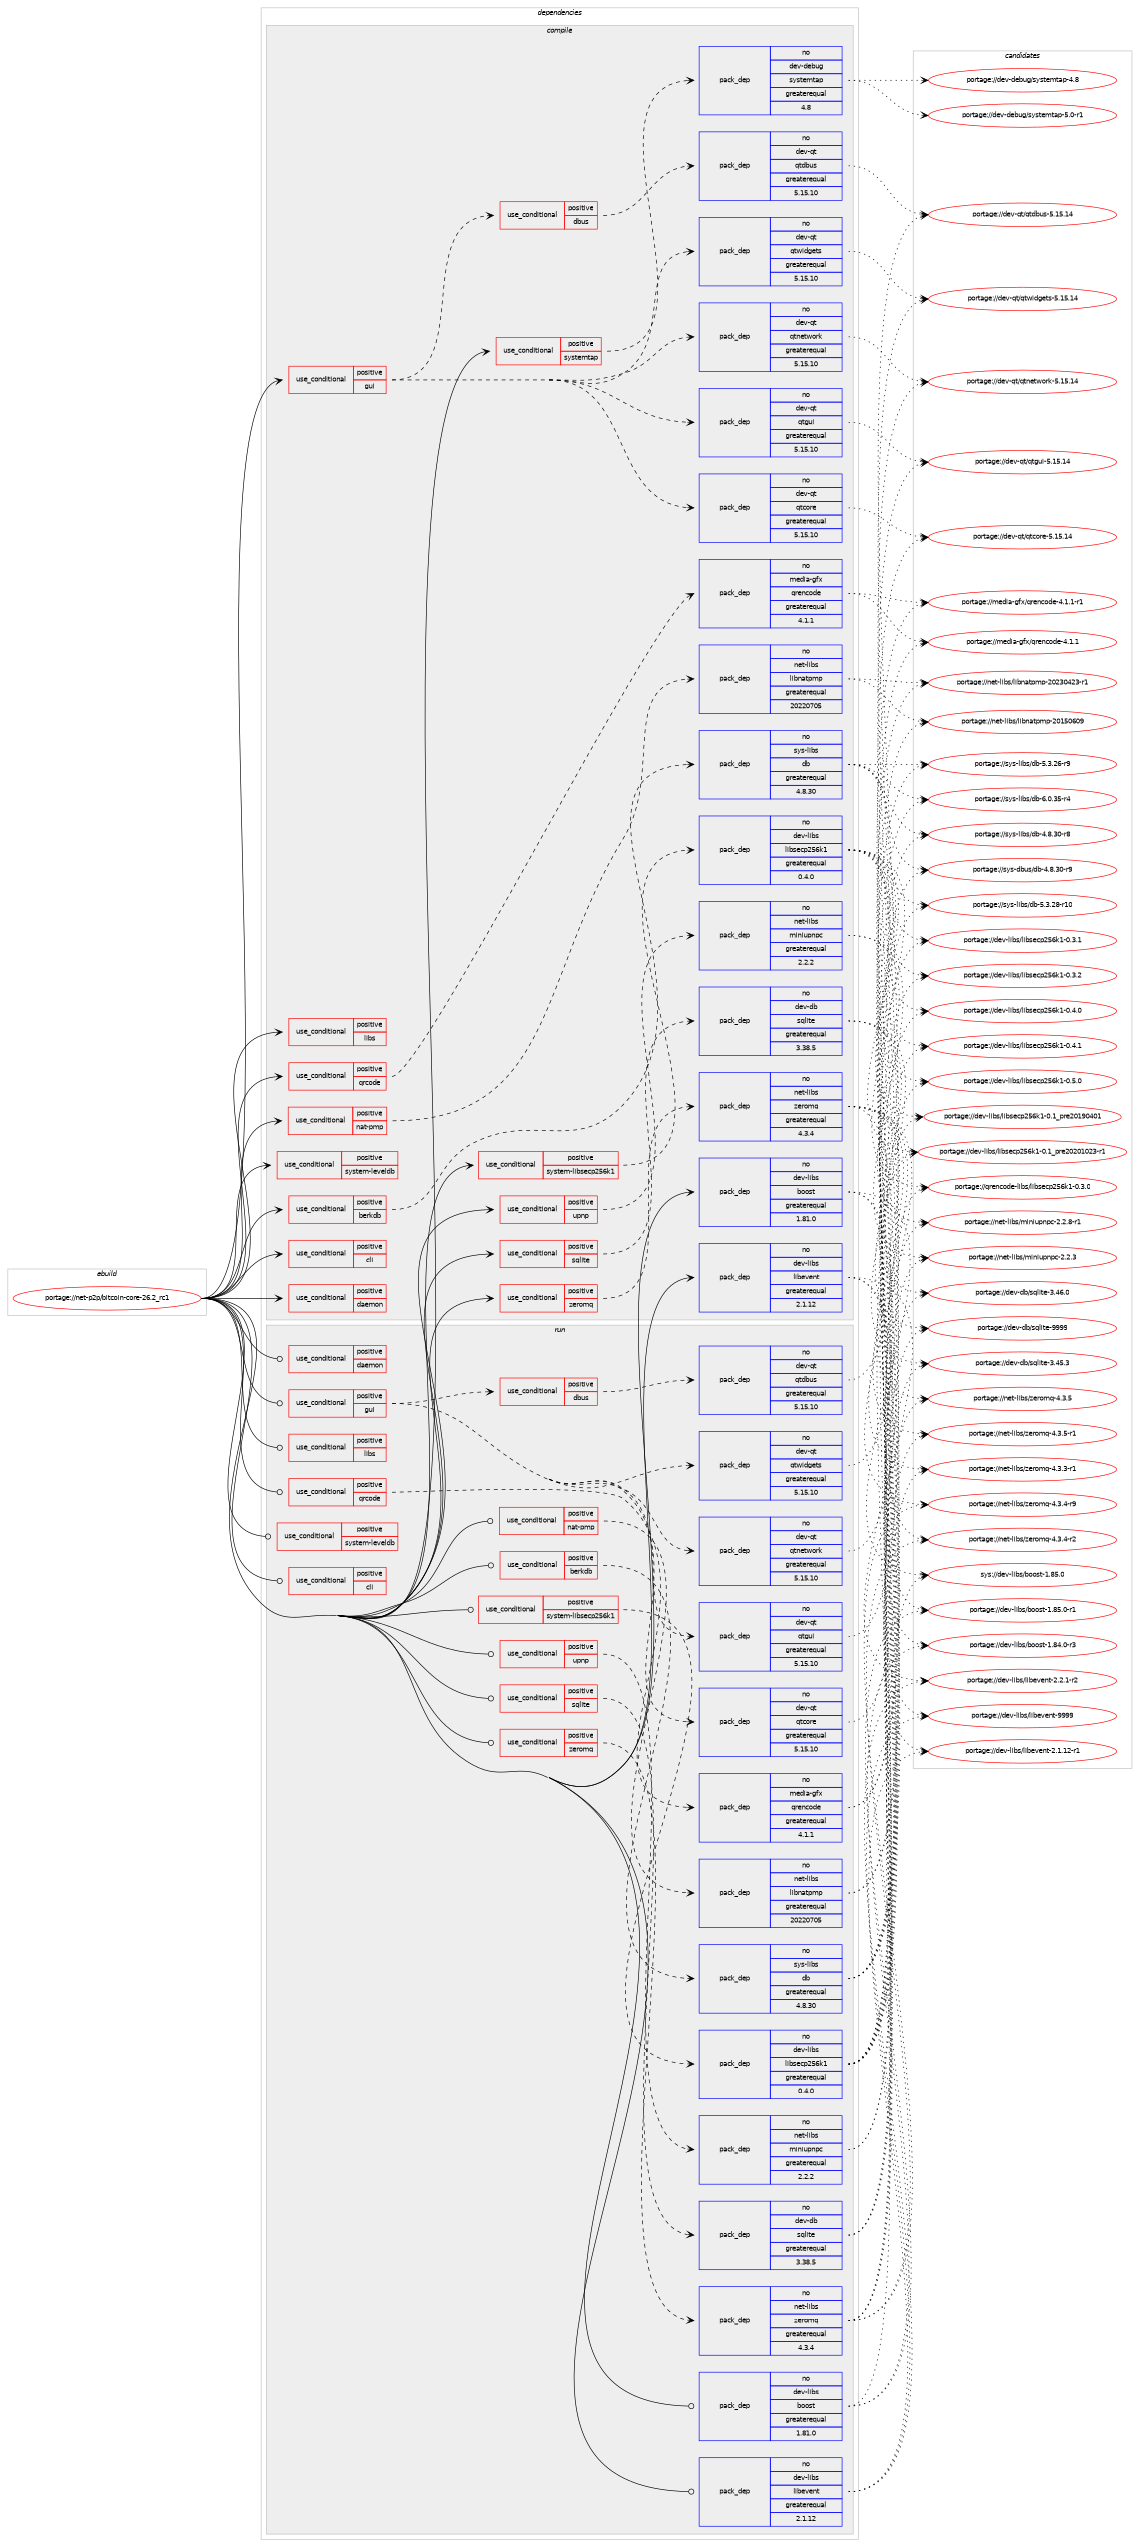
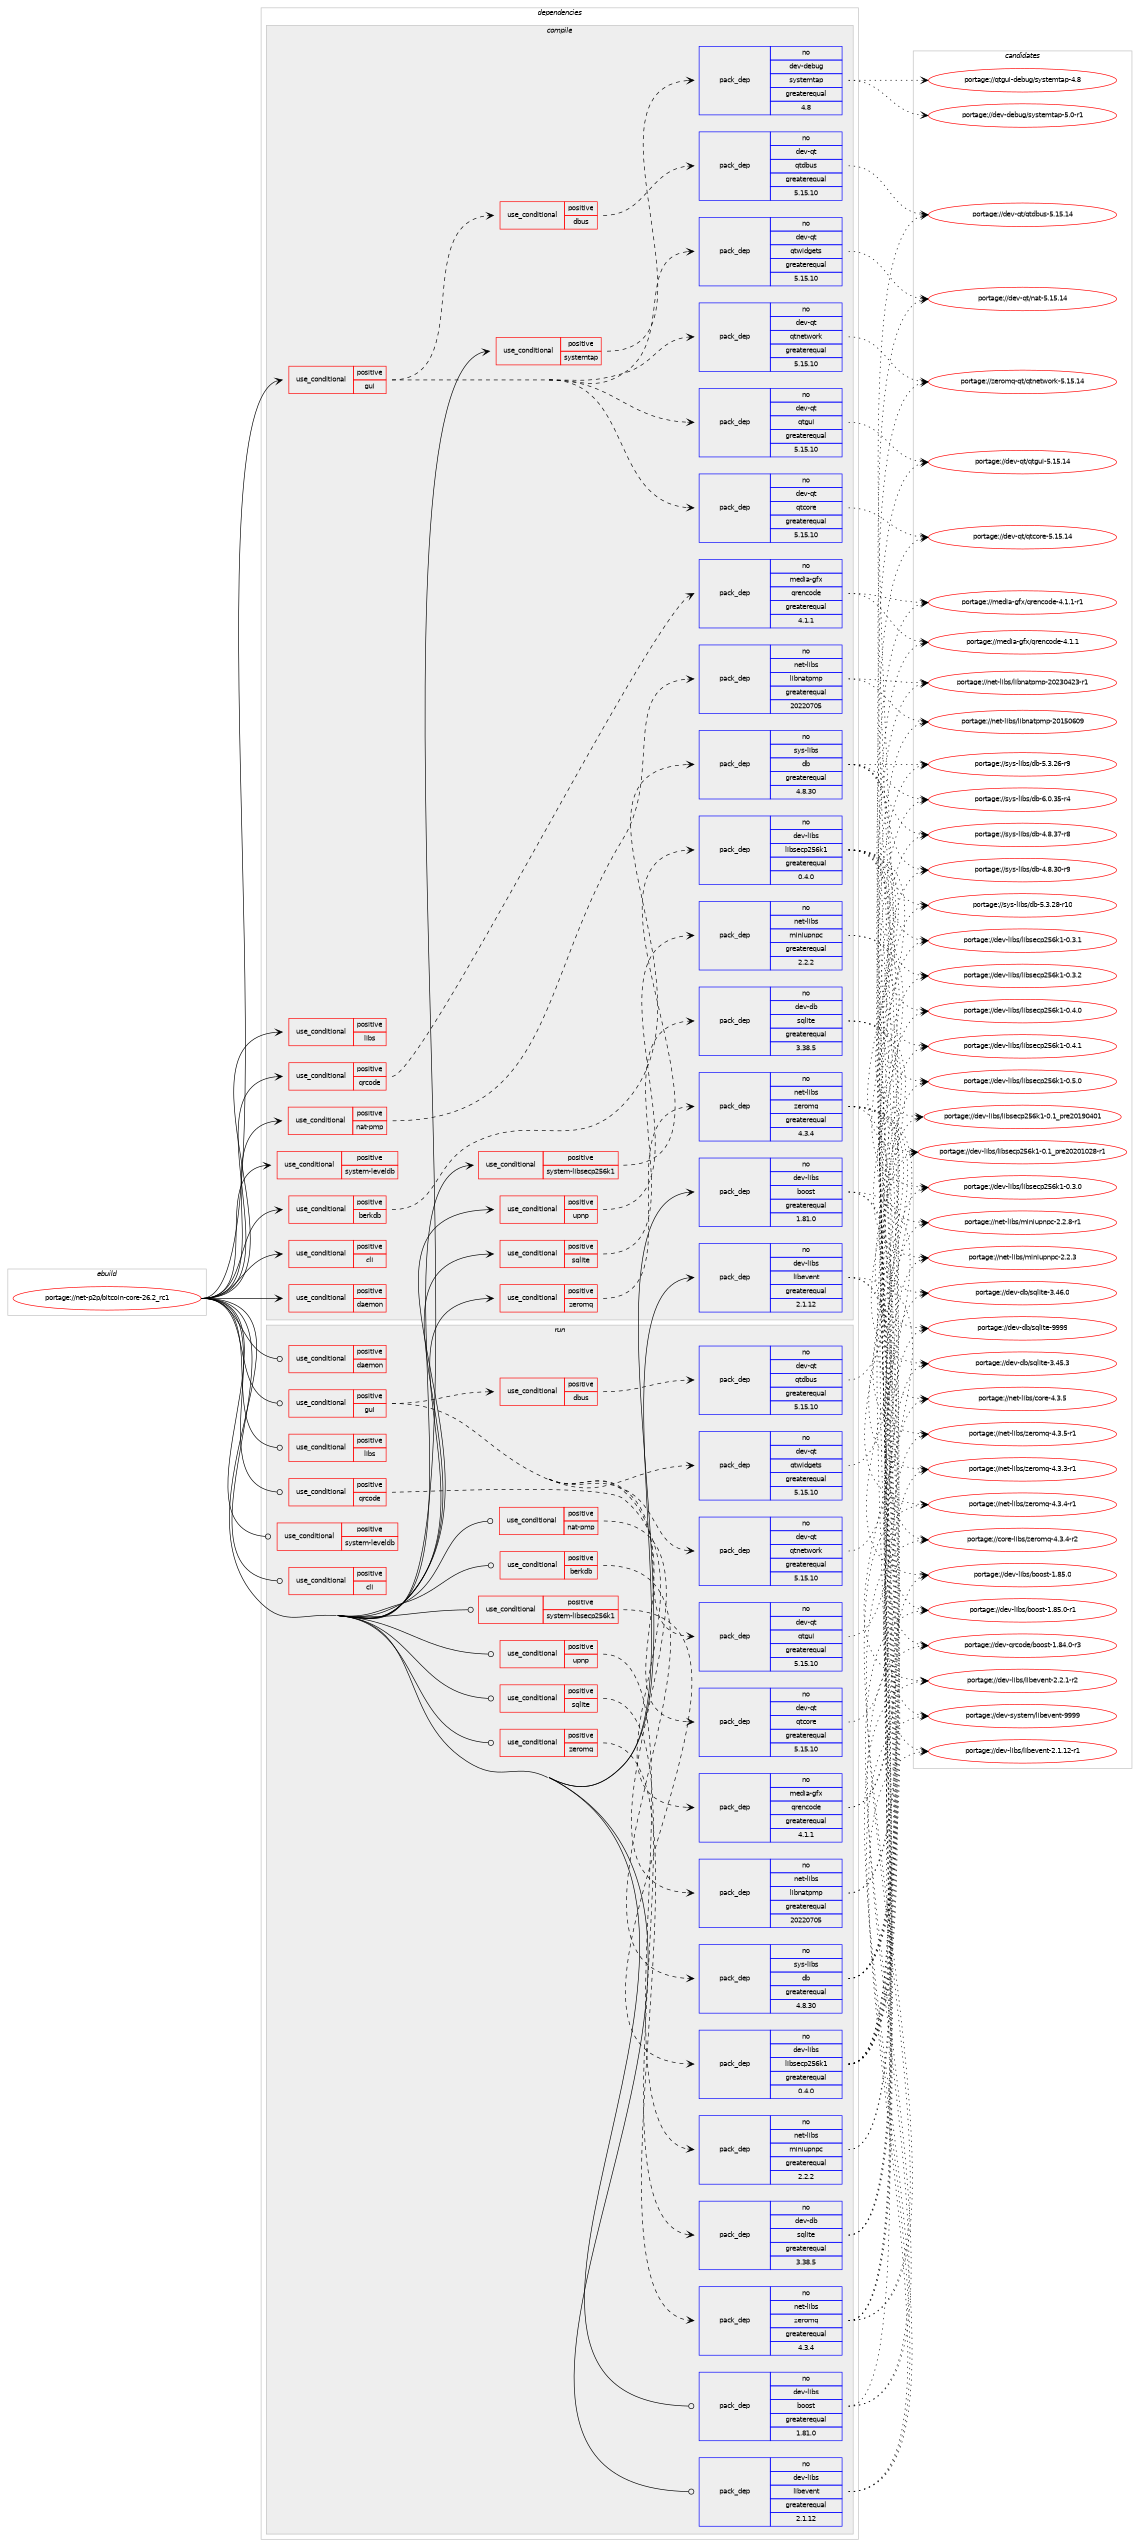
node "portage://dev-debug/systemtap-4.8": label "portage://dev-debug/systemtap-4.8" -> "portage://qtgui-debug/systemtap-4.8"
node "portage://dev-qt/qtwidgets-5.15.14": label "portage://dev-qt/qtwidgets-5.15.14" -> "portage://dev-qt/nat-5.15.14"
node "portage://dev-qt/qtnetwork-5.15.14": label "portage://dev-qt/qtnetwork-5.15.14" -> "portage://zeromq-qt/qtnetwork-5.15.14"
node "portage://sys-libs/db-4.8.30-r8": label "portage://sys-libs/db-4.8.30-r8" -> "portage://sys-libs/db-4.8.37-r8"
node "portage://sys-dbus/db-4.8.30-r9": label "portage://sys-dbus/db-4.8.30-r9" -> "portage://sys-libs/db-4.8.30-r9"
node "portage://dev-libs/libsecp256k1-0.1_pre20201023-r1": label "portage://dev-libs/libsecp256k1-0.1_pre20201023-r1" -> "portage://dev-libs/libsecp256k1-0.1_pre20201028-r1"
node "portage://qrencode-libs/libsecp256k1-0.3.0": label "portage://qrencode-libs/libsecp256k1-0.3.0" -> "portage://dev-libs/libsecp256k1-0.3.0"
node "portage://net-libs/zeromq-4.3.5": label "portage://net-libs/zeromq-4.3.5" -> "portage://net-libs/core-4.3.5"
node "portage://net-libs/zeromq-4.3.4-r9": label "portage://net-libs/zeromq-4.3.4-r9" -> "portage://net-libs/zeromq-4.3.4-r1"
node "portage://net-libs/zeromq-4.3.4-r2": label "portage://net-libs/zeromq-4.3.4-r2" -> "portage://core-libs/zeromq-4.3.4-r2"
node "sys://dev-libs/boost-1.85.0": label "sys://dev-libs/boost-1.85.0" -> "portage://dev-libs/boost-1.85.0"
node "portage://dev-libs/boost-1.84.0-r3": label "portage://dev-libs/boost-1.84.0-r3" -> "portage://dev-qrcode/boost-1.84.0-r3"
node "portage://dev-libs/libevent-9999": label "portage://dev-libs/libevent-9999" -> "portage://dev-system/libevent-9999"
